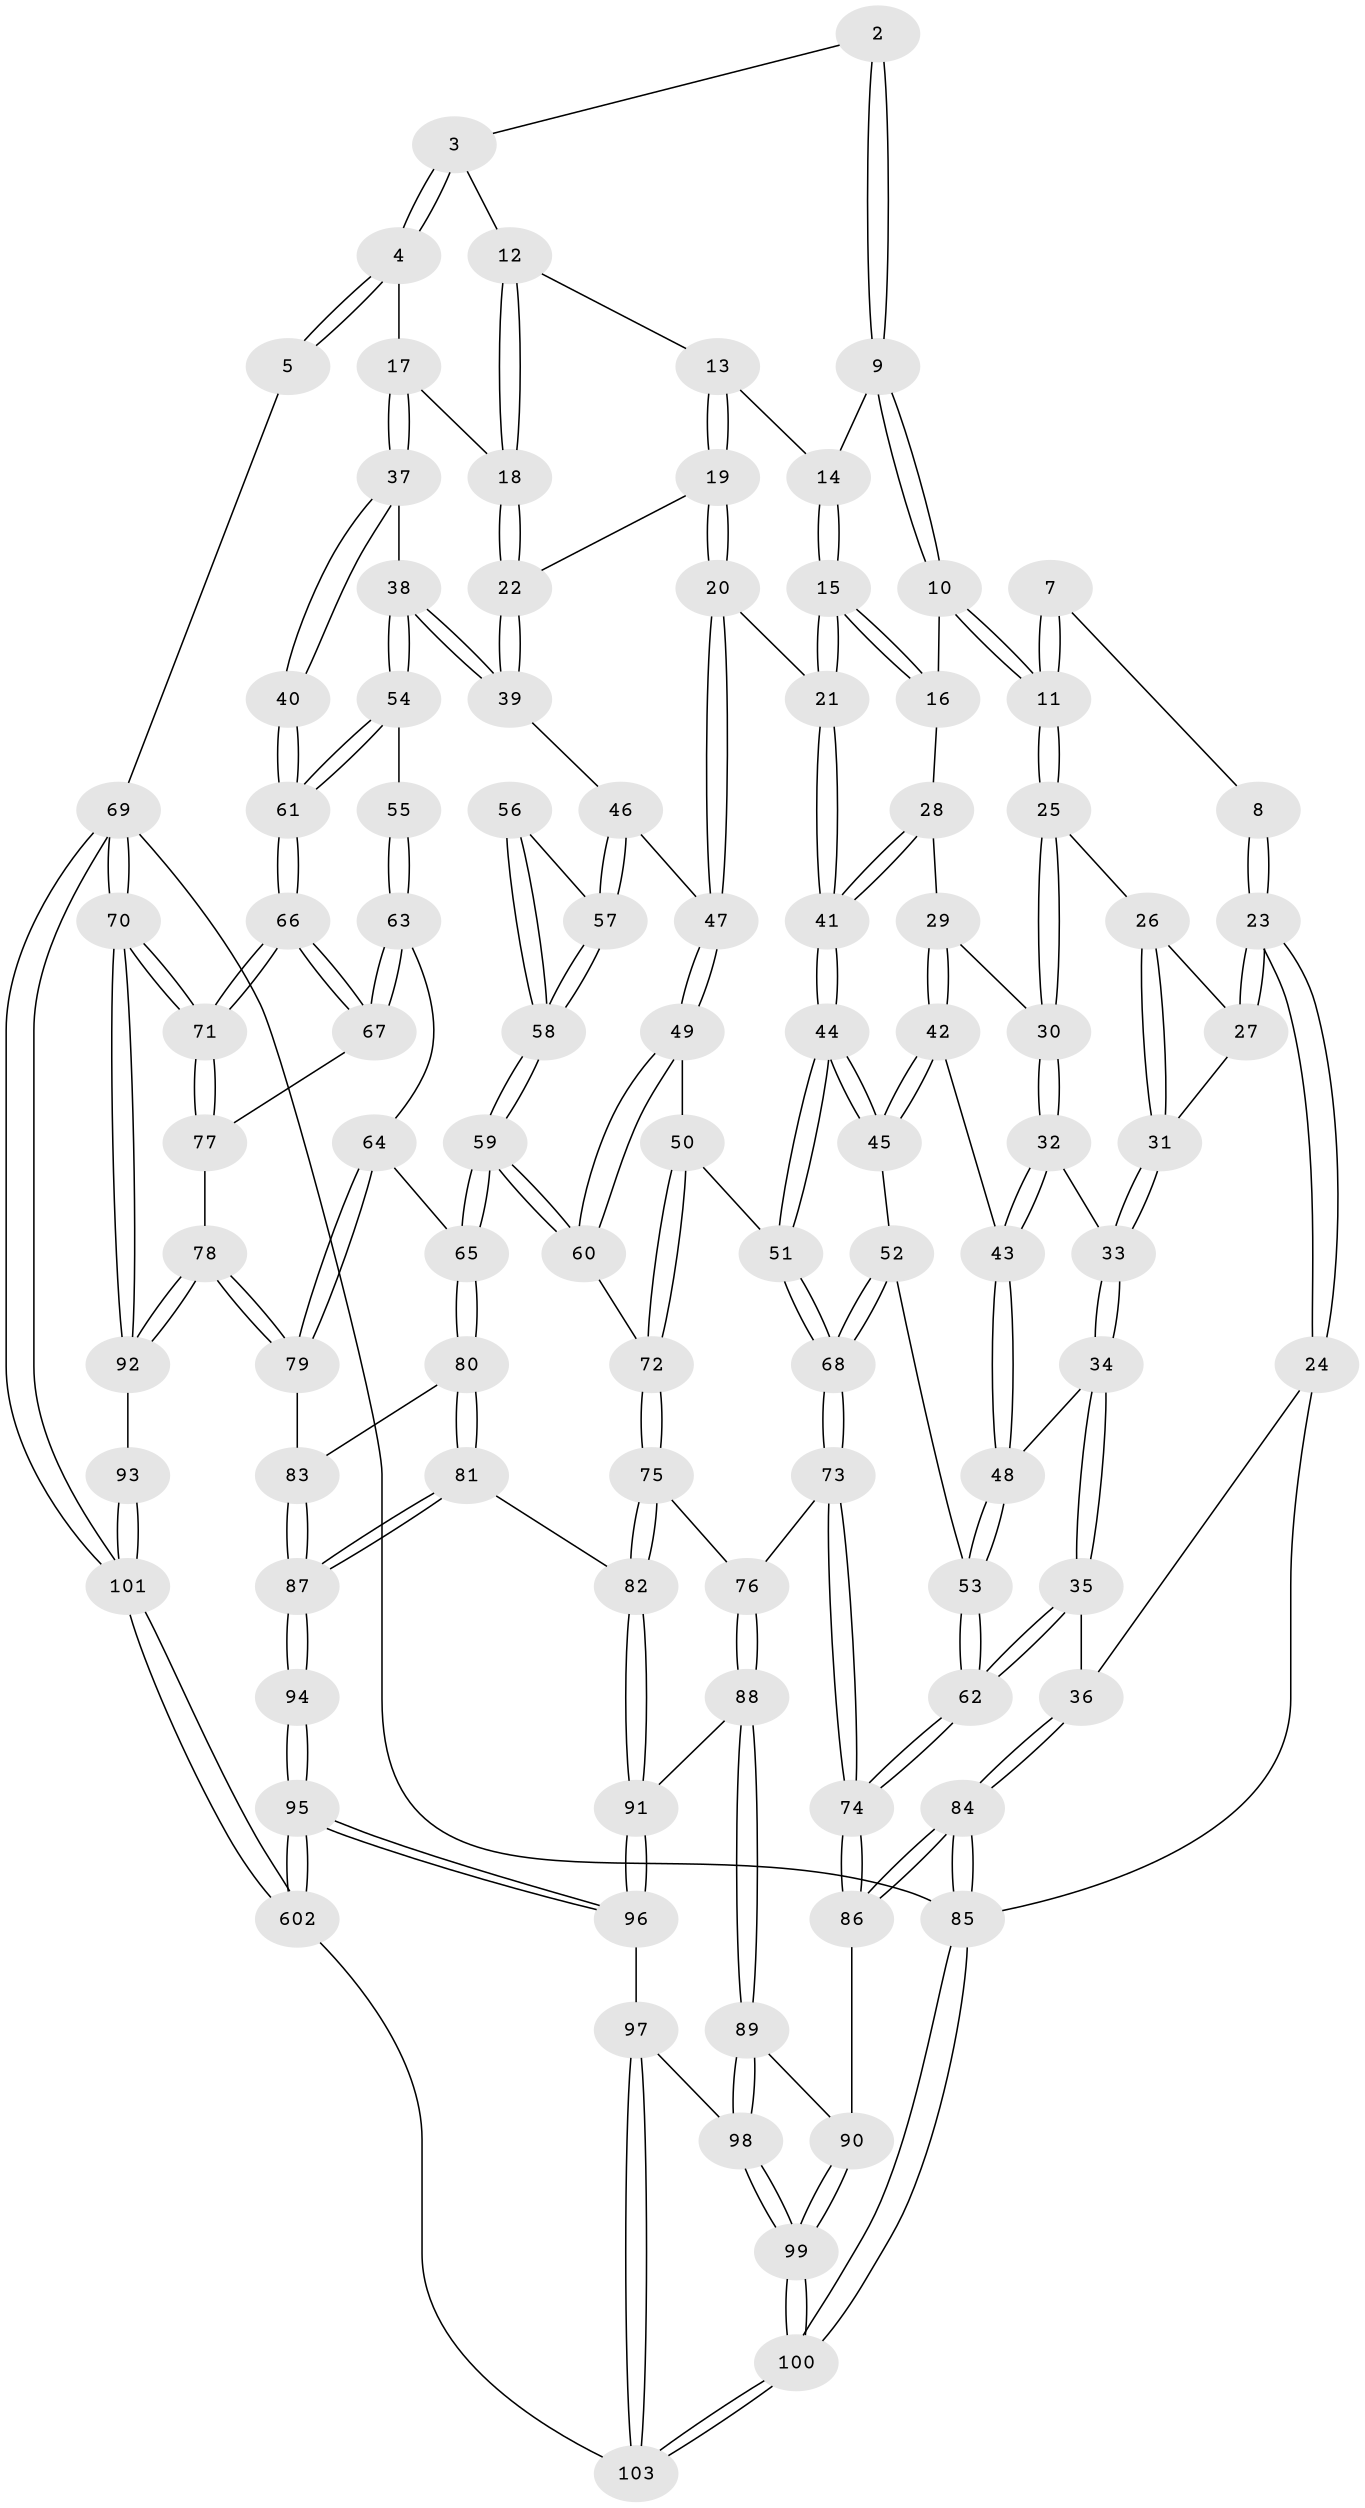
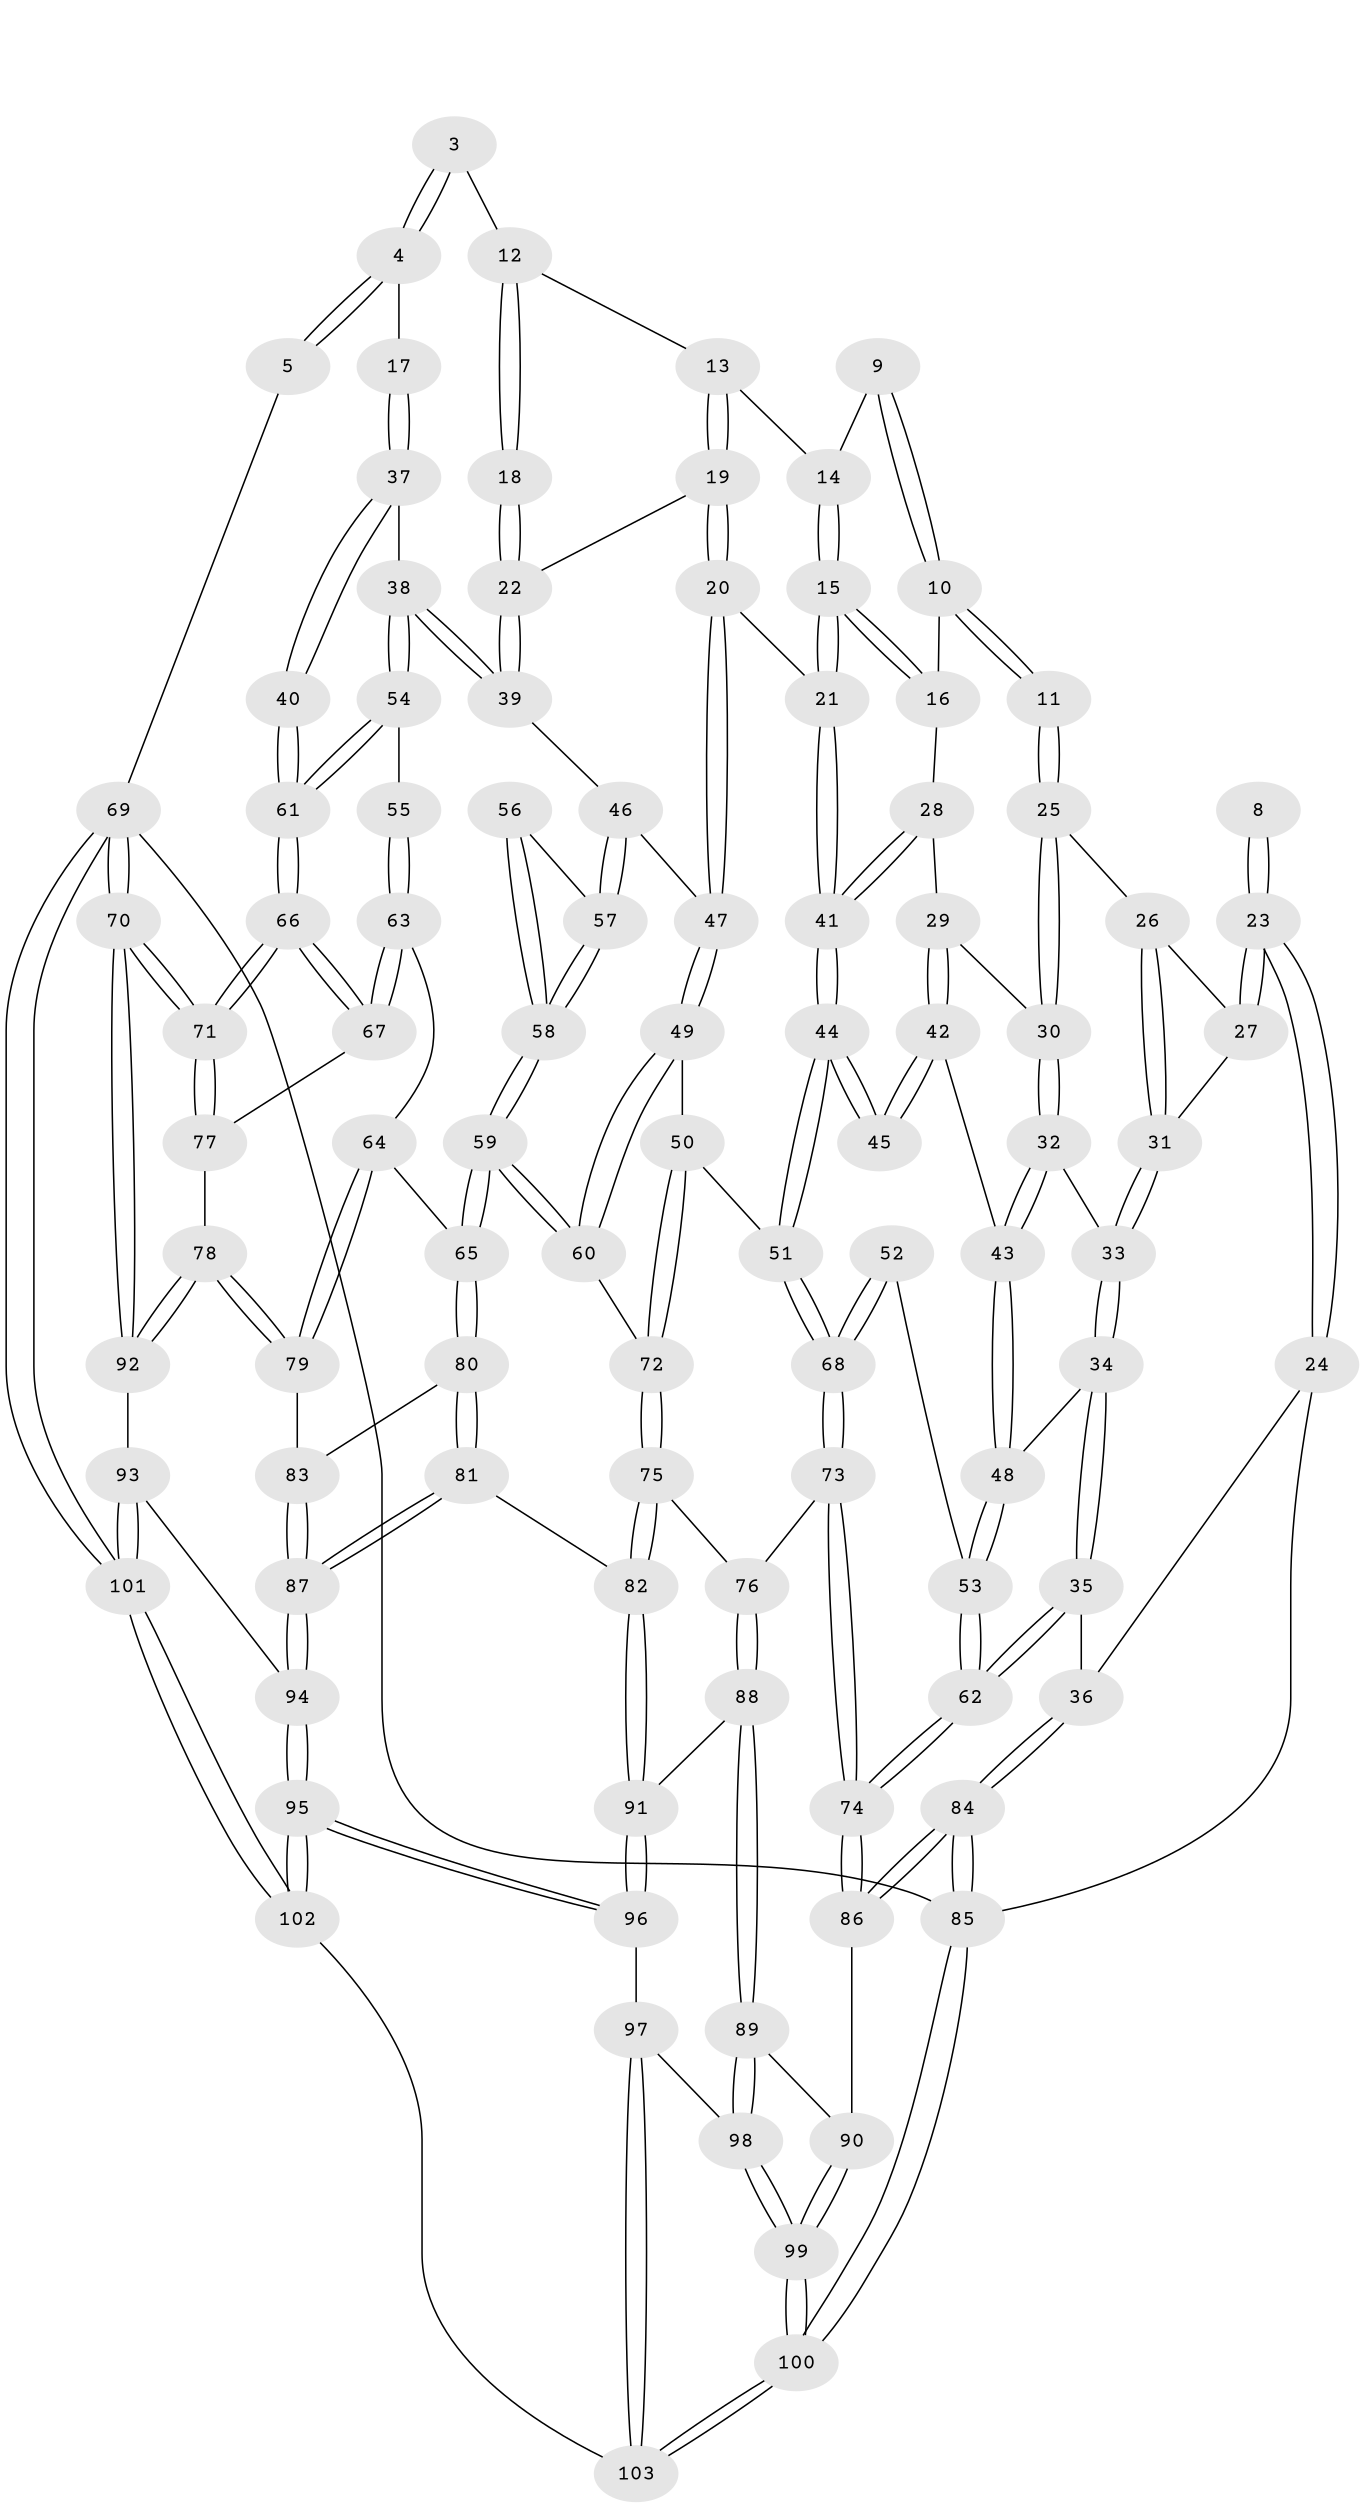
node "2": removed
edge "17" -- "18": removed
node "7": removed
edge "45" -- "52": removed
edge "93" -- "94": added
node "602": label "602" -> "102"
